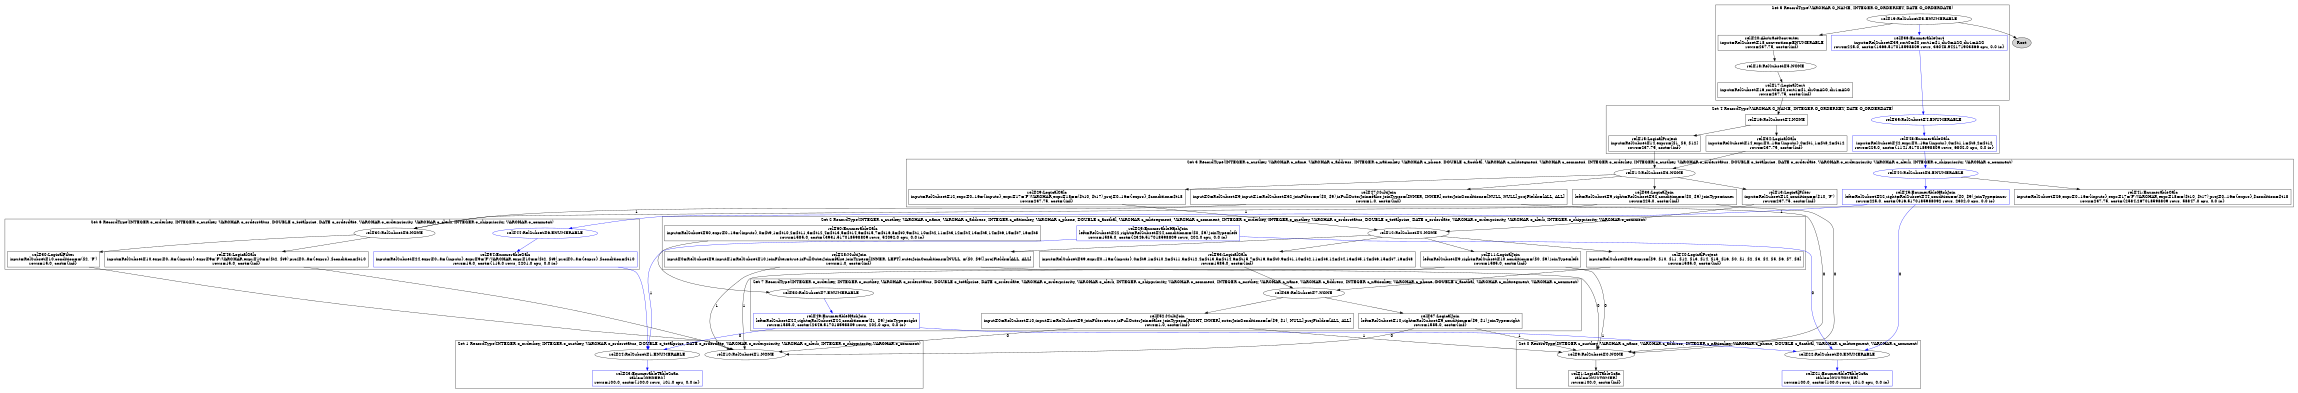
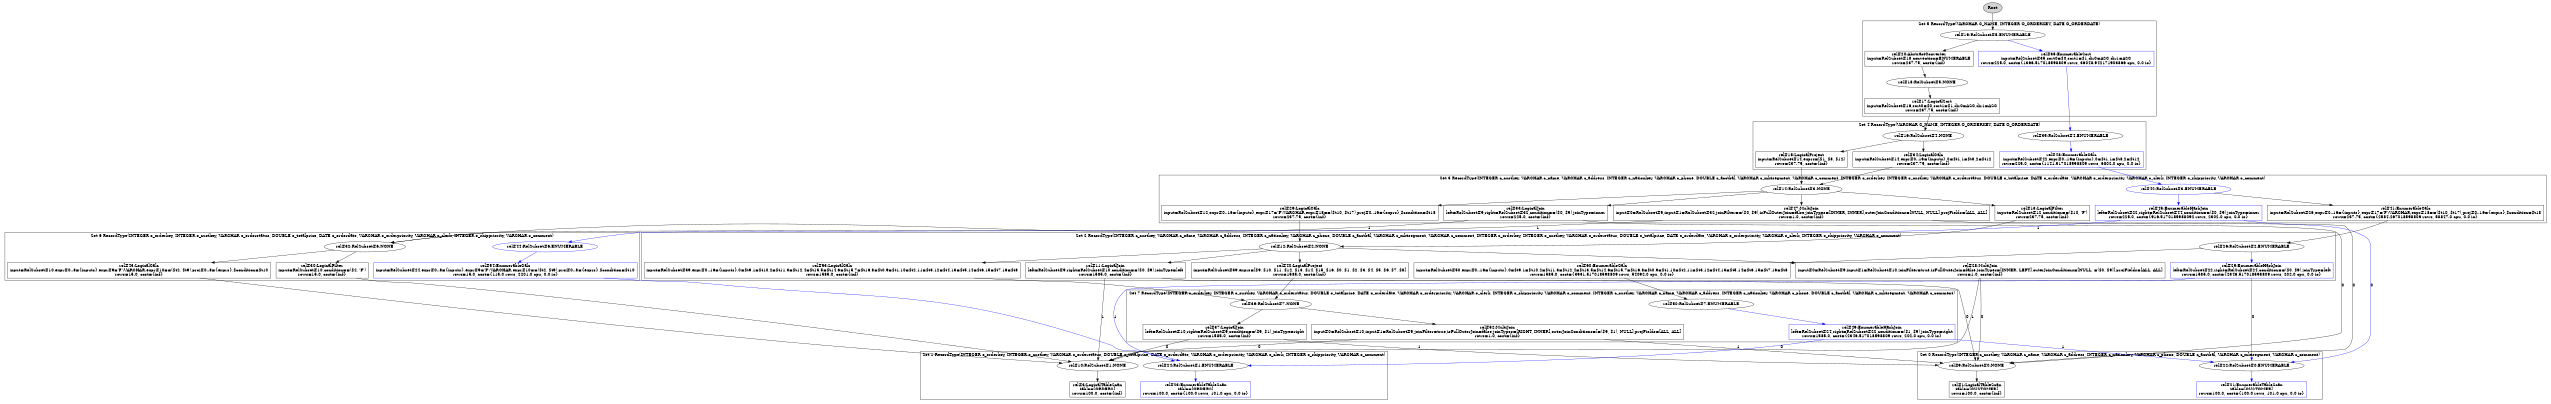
edge "rel#19:RelSubset#5.ENUMERABLE" -> "Root": reversed
node "rel#16:RelSubset#4.NONE": shape box -> ellipse
node "rel#35:RelSubset#4.ENUMERABLE": color blue -> black
node "rel#26:RelSubset#2.ENUMERABLE": added
node "rel#3:LogicalTableScan table=[ORDERS] rows=100.0, cost={inf}": added
